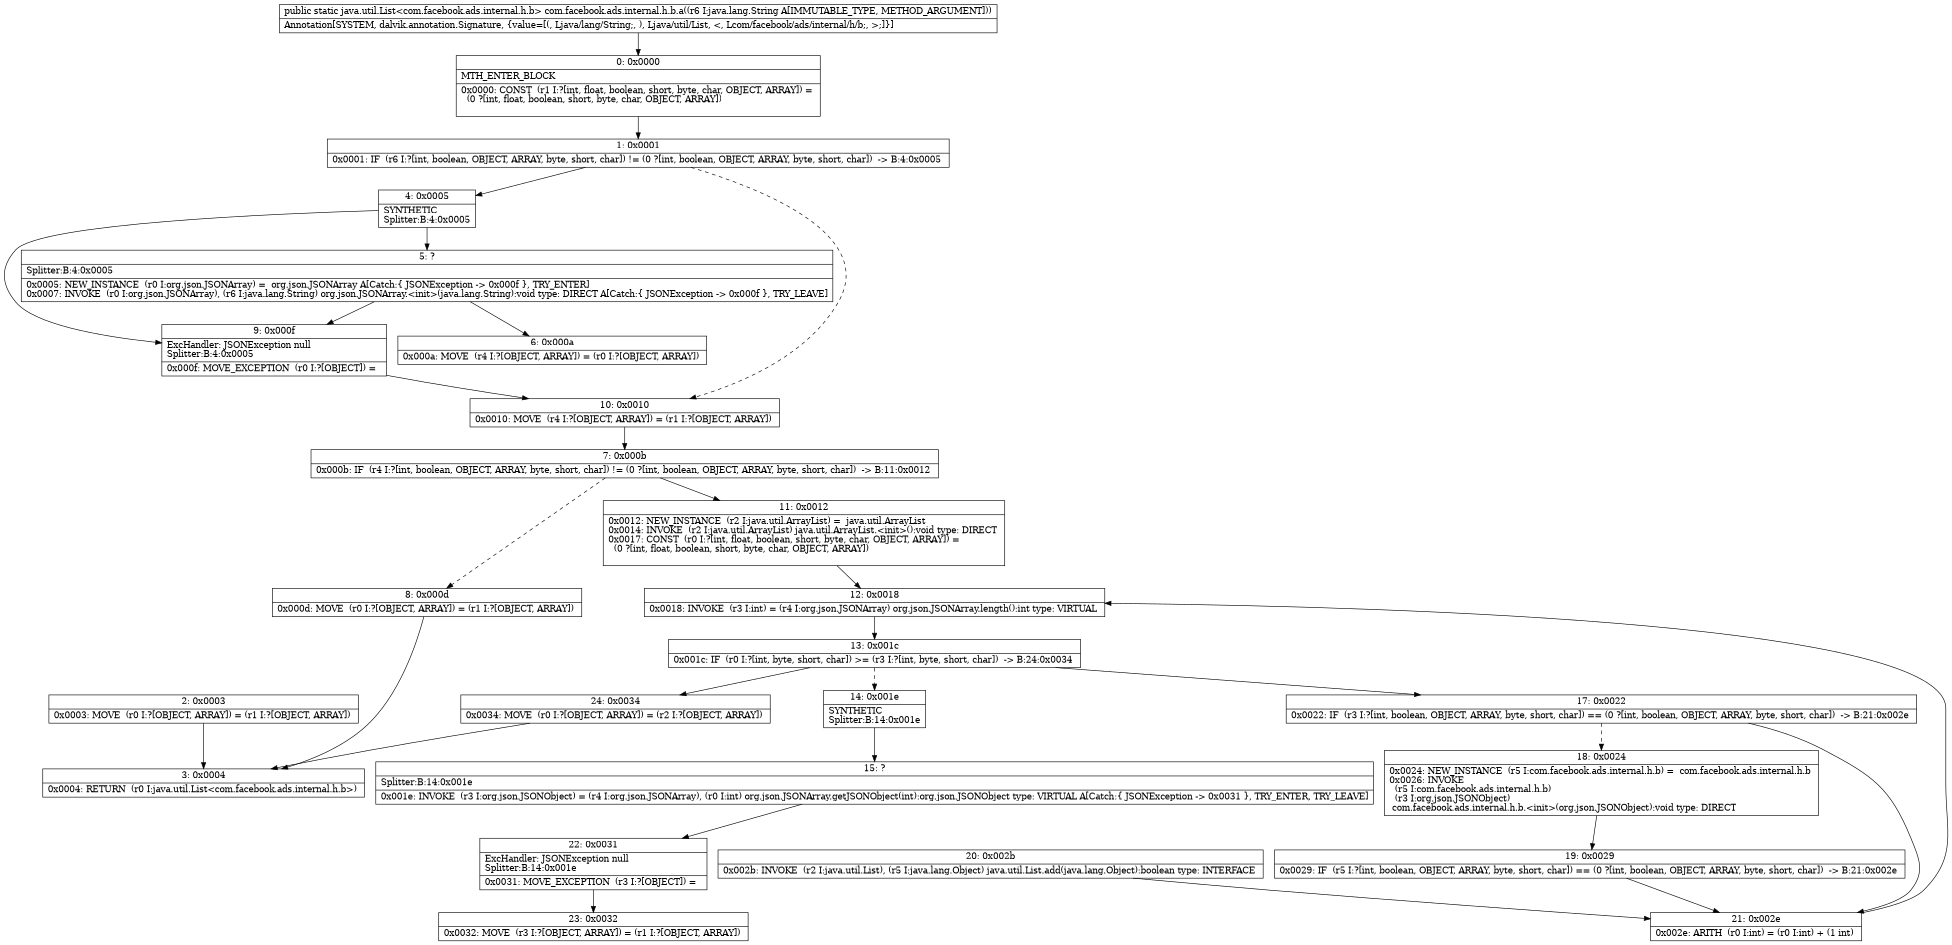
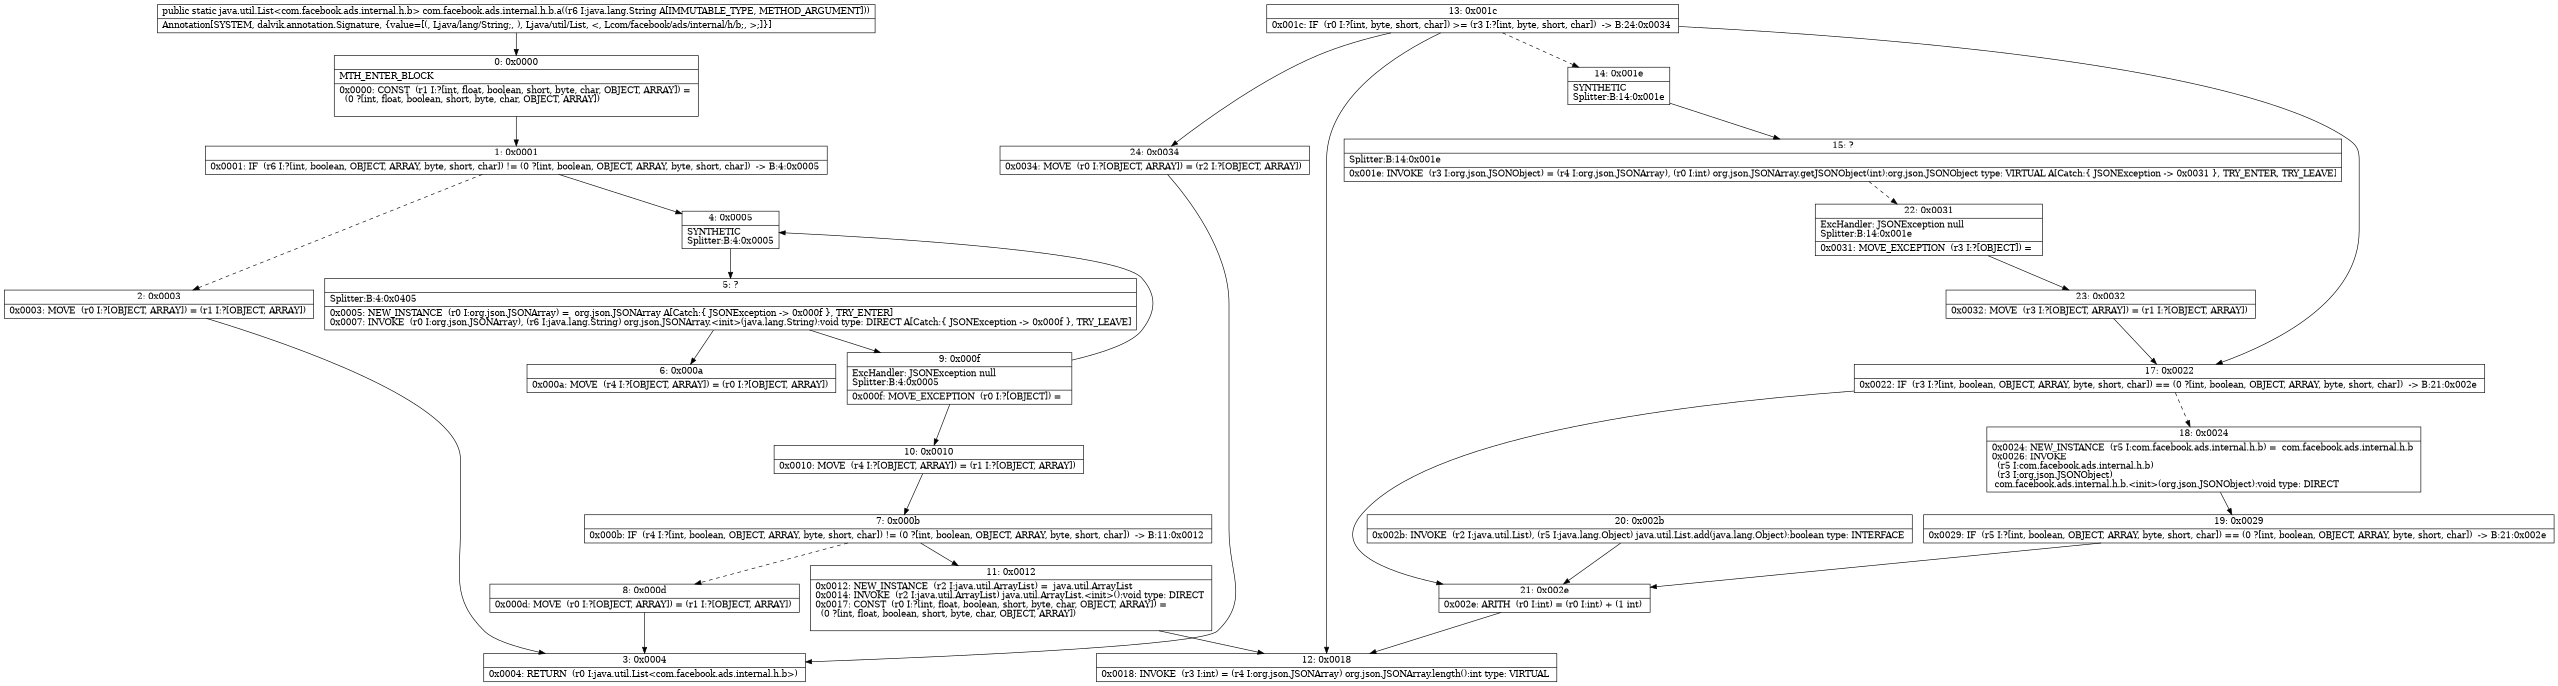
edge "4: 0x0005" -> "9: 0x000f": reversed
node "5: ?": text "Splitter:B:4:0x0005" -> "Splitter:B:4:0x0405"
edge "1: 0x0001" -> "10: 0x0010": now "1: 0x0001" -> "2: 0x0003"
edge "23: 0x0032" -> "17: 0x0022": added
edge "12: 0x0018" -> "13: 0x001c": reversed
edge "15: ?" -> "22: 0x0031": style solid -> dashed
